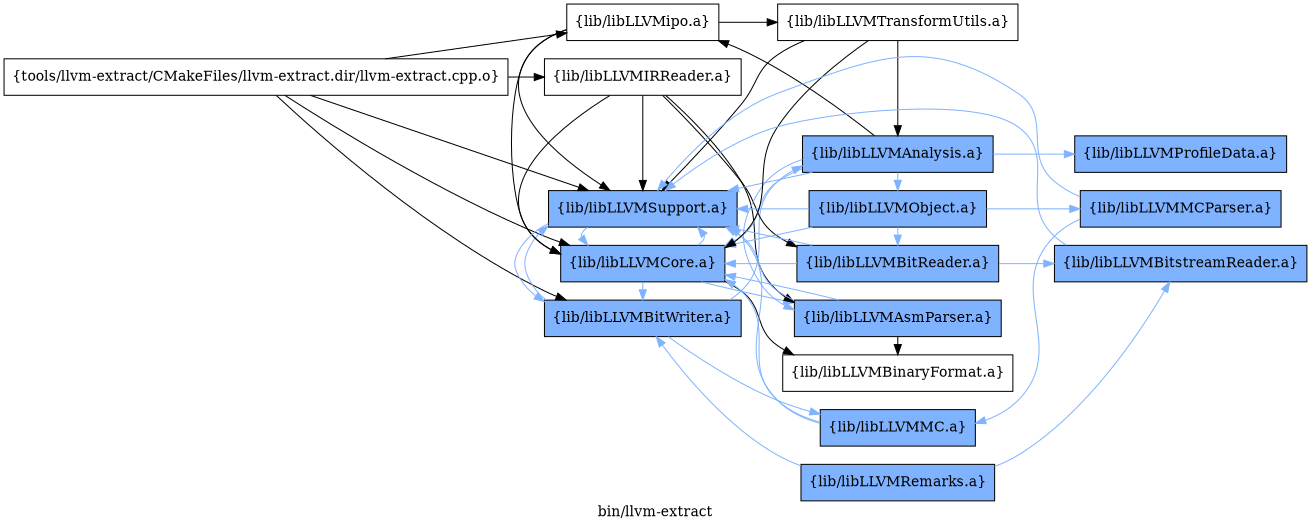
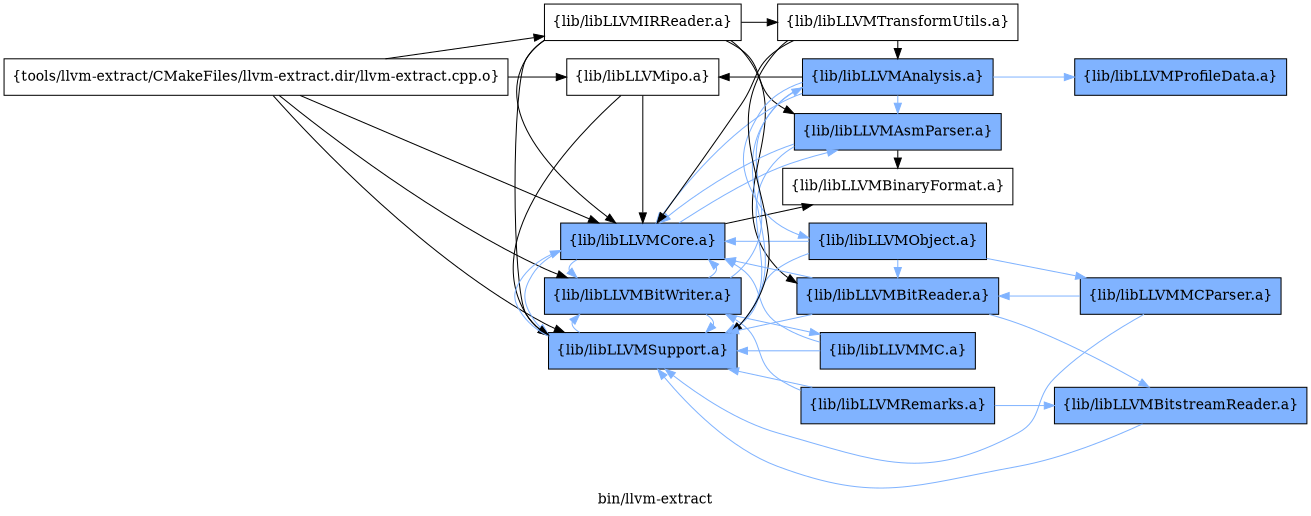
edge "{lib/libLLVMipo.a}" -> "{lib/libLLVMTransformUtils.a}": now "{lib/libLLVMIRReader.a}" -> "{lib/libLLVMTransformUtils.a}"
edge "{lib/libLLVMBitWriter.a}" -> "{lib/libLLVMCore.a}": added
edge "{lib/libLLVMMCParser.a}" -> "{lib/libLLVMMC.a}": now "{lib/libLLVMMCParser.a}" -> "{lib/libLLVMBitReader.a}"
edge "{lib/libLLVMRemarks.a}" -> "{lib/libLLVMSupport.a}": added
